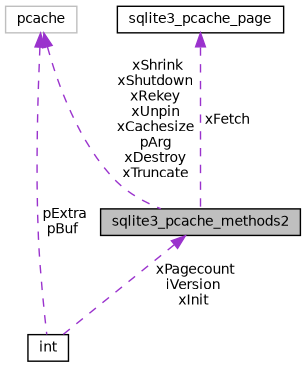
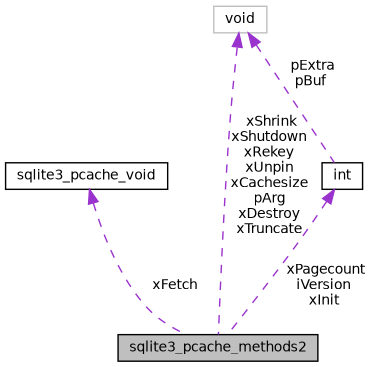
node "pcache": label "pcache" -> "void"
node "sqlite3_pcache_page": label "sqlite3_pcache_page" -> "sqlite3_pcache_void"
edge "int" -> "sqlite3_pcache_methods2": reversed
